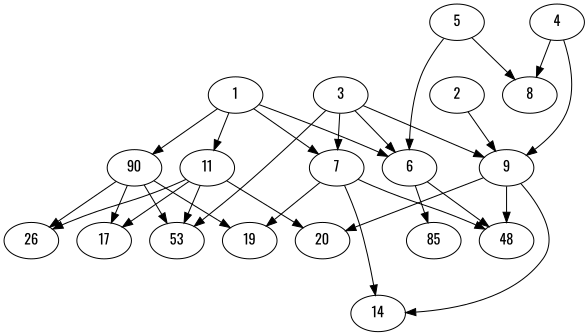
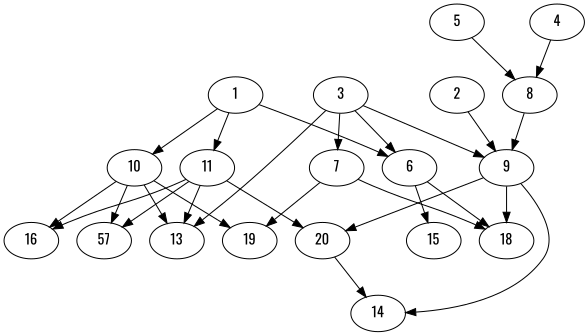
edge "5" -> "6": removed
edge "4" -> "9": now "8" -> "9"
edge "1" -> "7": removed
node "90": label "90" -> "10"
edge "7" -> "14": now "20" -> "14"
node "26": label "26" -> "16"
node "17": label "17" -> "57"
node "53": label "53" -> "13"
node "85": label "85" -> "15"
node "48": label "48" -> "18"
